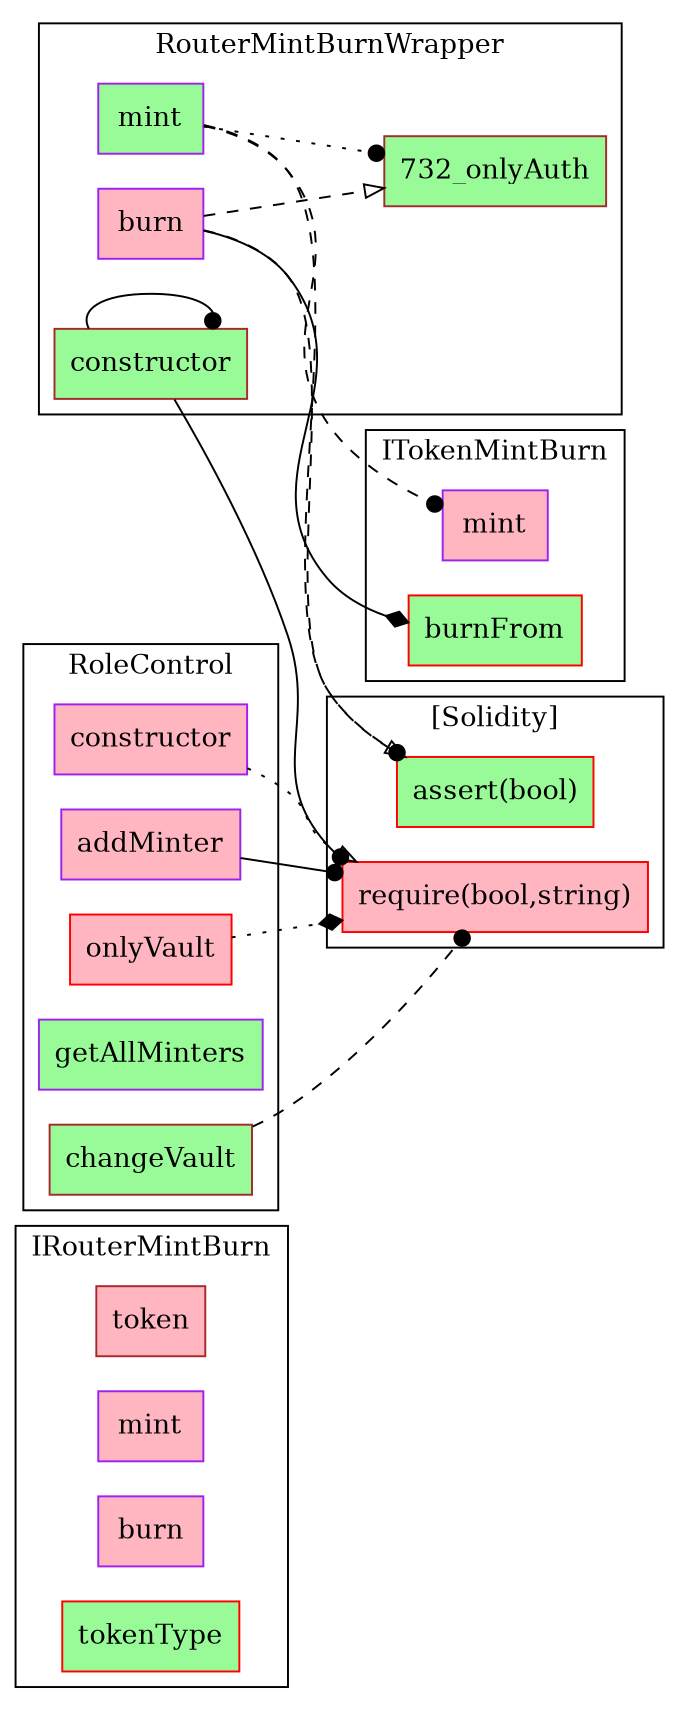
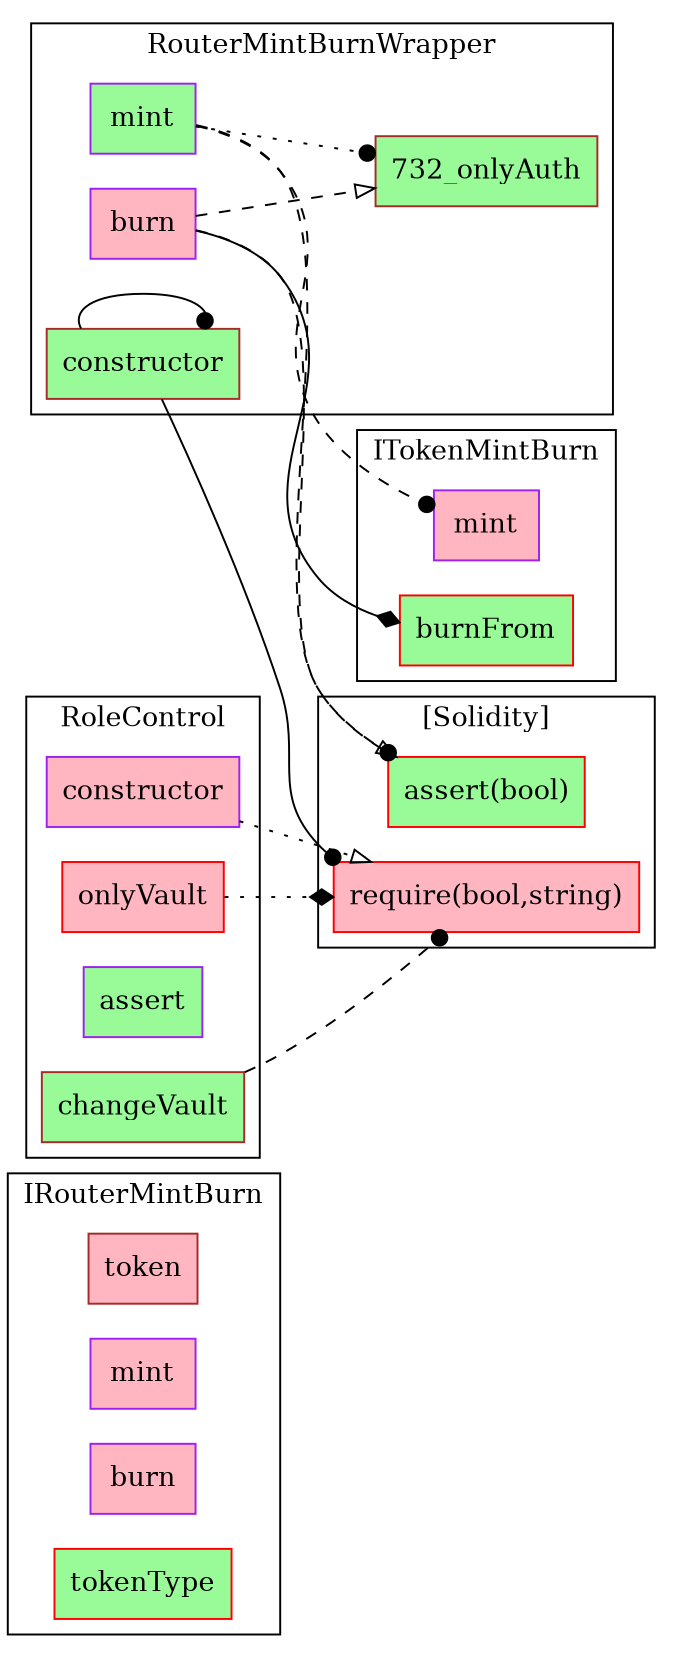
node "addMinter": removed
node "getAllMinters": label "getAllMinters" -> "assert"
